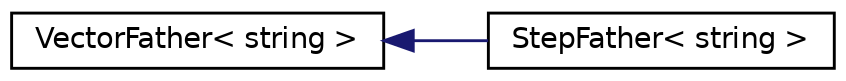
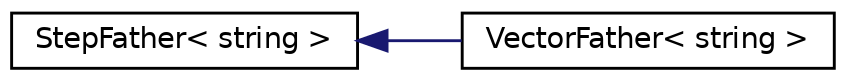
edge "StepFather< string >" -> "VectorFather< string >": reversed
